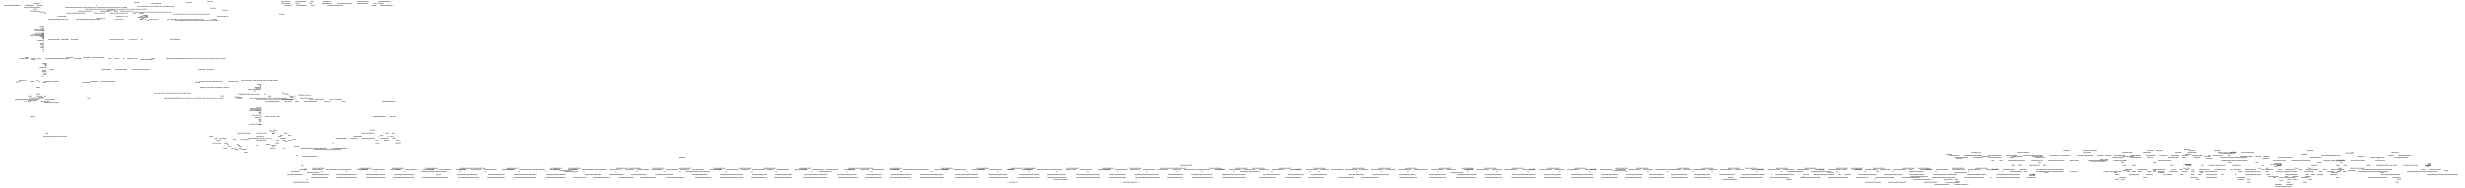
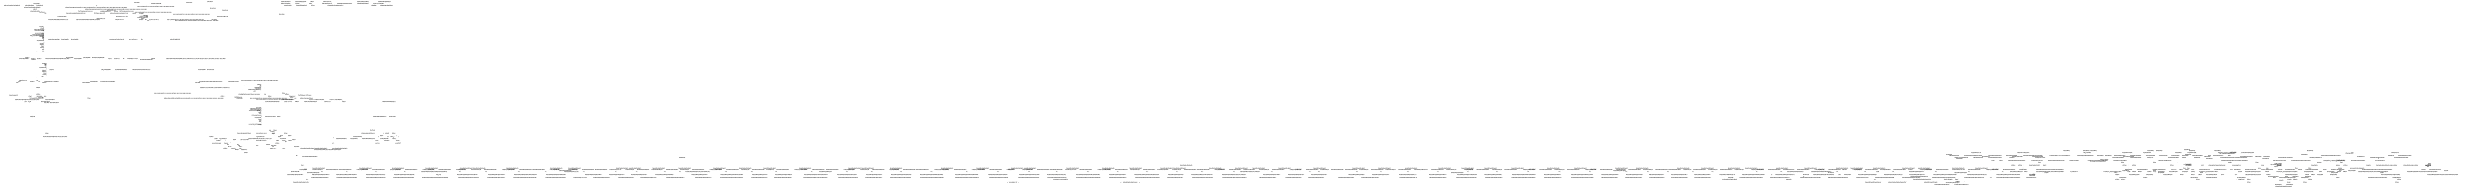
edge "Nancy.Hosting.Owin.NancyOwinHost.RouteCacheProvider" -> "this.Stream = stream": now "Entry Nancy.IO.RequestStream.Write(byte[], int, int)" -> "this.Stream = stream"
